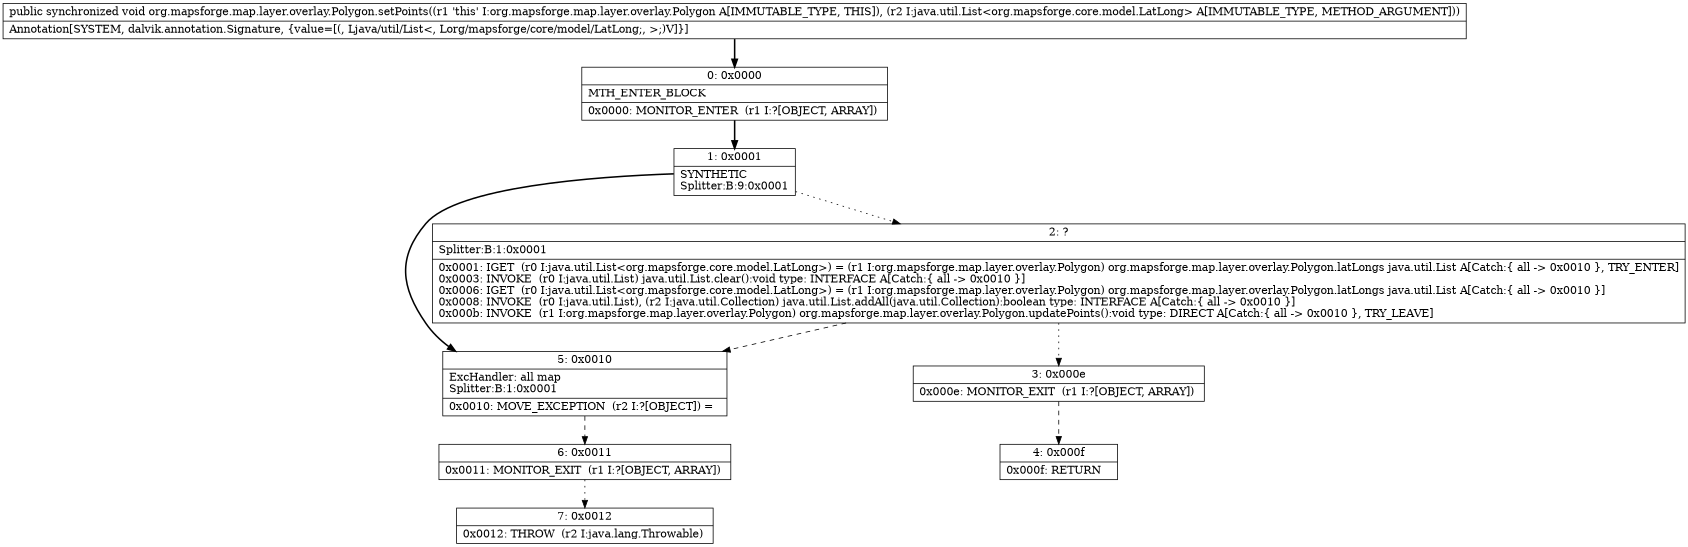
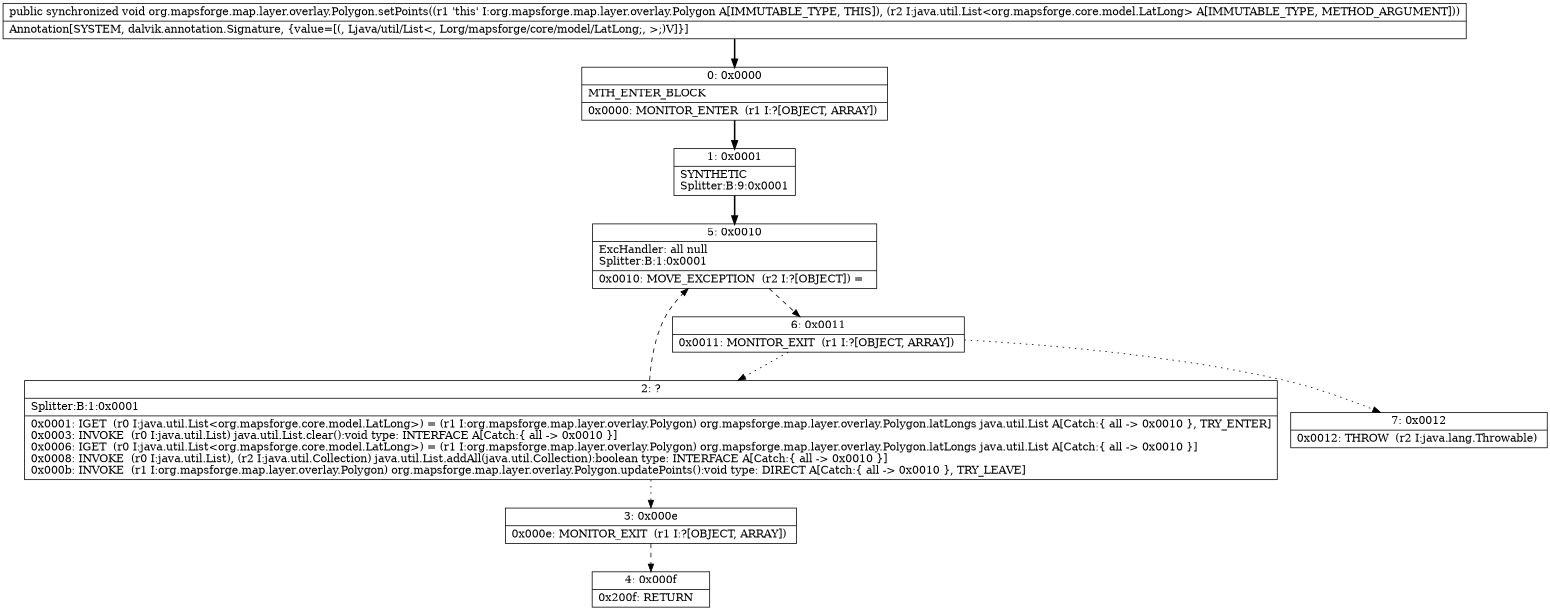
edge "1: 0x0001" -> "2: ?": now "6: 0x0011" -> "2: ?"
node "5: 0x0010": text "ExcHandler: all map" -> "ExcHandler: all null"
node "4: 0x000f": text "0x000f: RETURN" -> "0x200f: RETURN"
